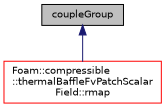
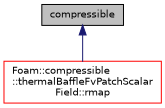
node "coupleGroup": label "coupleGroup" -> "compressible"
